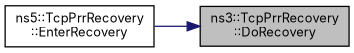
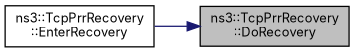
node "ns5::TcpPrrRecovery ::EnterRecovery": label "ns5::TcpPrrRecovery ::EnterRecovery" -> "ns3::TcpPrrRecovery ::EnterRecovery"
